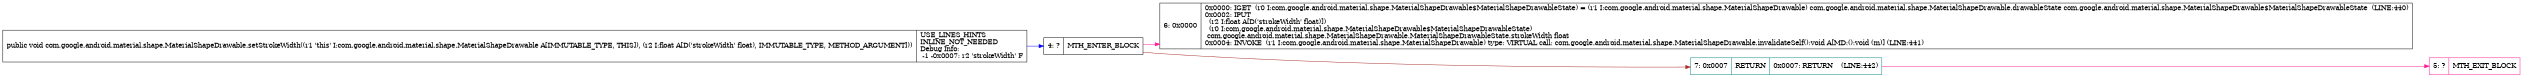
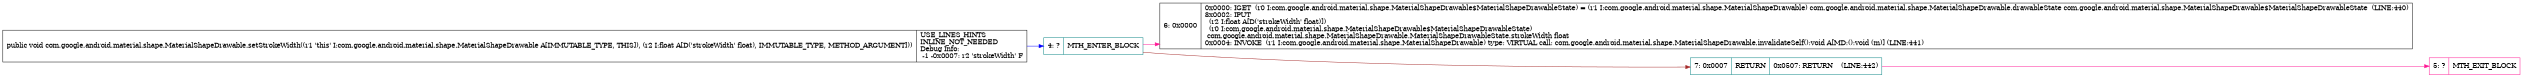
node "6: 0x0000": text "0x0002: IPUT" -> "8x0002: IPUT"
node "4: ?": color black -> teal
node "7: 0x0007": text "0x0007: RETURN    (LINE:442)" -> "0x0507: RETURN    (LINE:442)"
